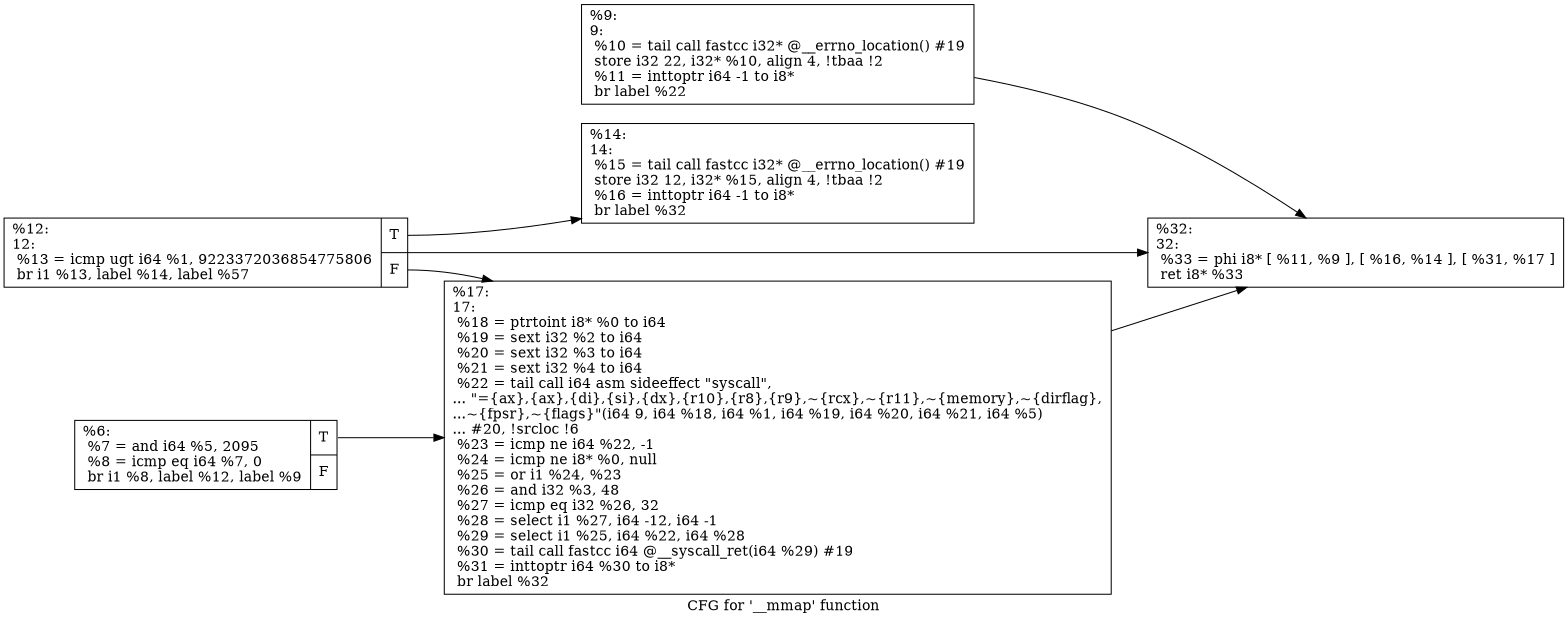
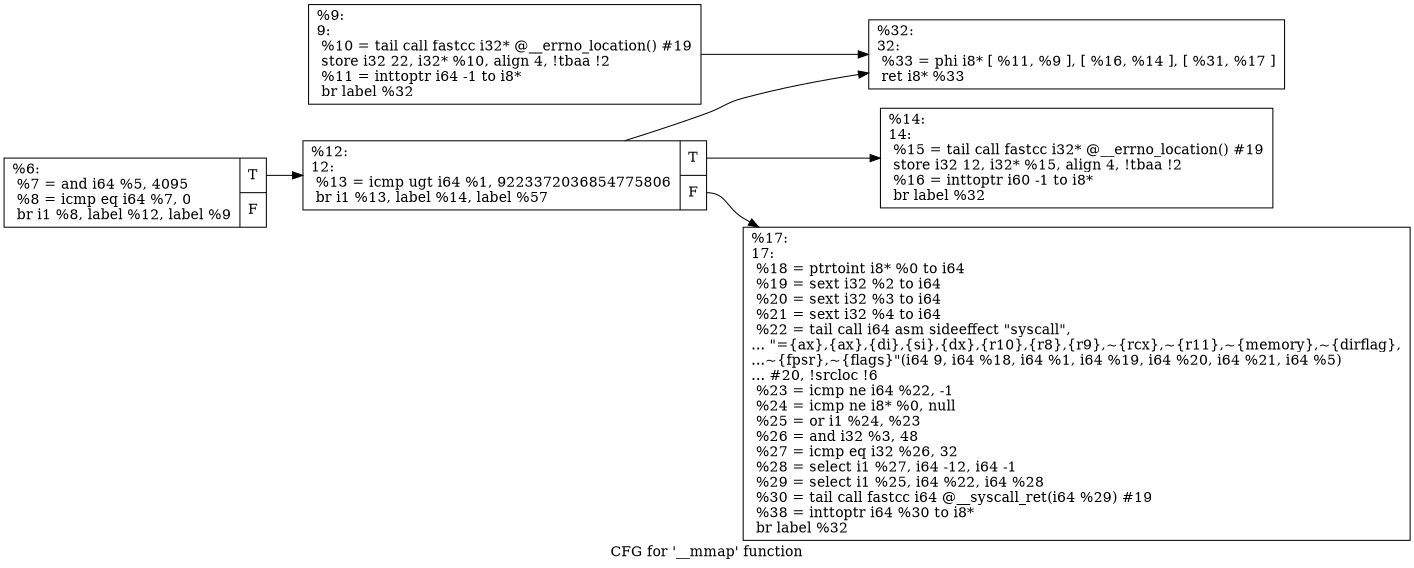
node "%9:": text "br label %22" -> "br label %32"
node "%14:": text "%16 = inttoptr i64 -1 to i8*" -> "%16 = inttoptr i60 -1 to i8*"
edge "%17:" -> "%32:": removed
edge "%6:" -> "%17:": now "%6:" -> "%12:"
node "%6:": text "%7 = and i64 %5, 2095" -> "%7 = and i64 %5, 4095"
node "%17:": text "%31 = inttoptr i64 %30 to i8*" -> "%38 = inttoptr i64 %30 to i8*"
